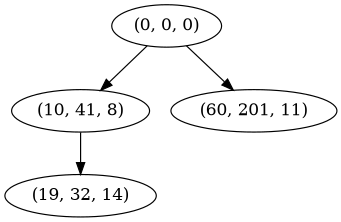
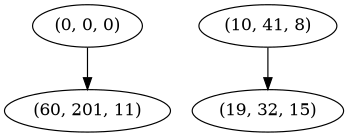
edge "(0, 0, 0)" -> "(10, 41, 8)": removed
node "(19, 32, 14)": label "(19, 32, 14)" -> "(19, 32, 15)"
